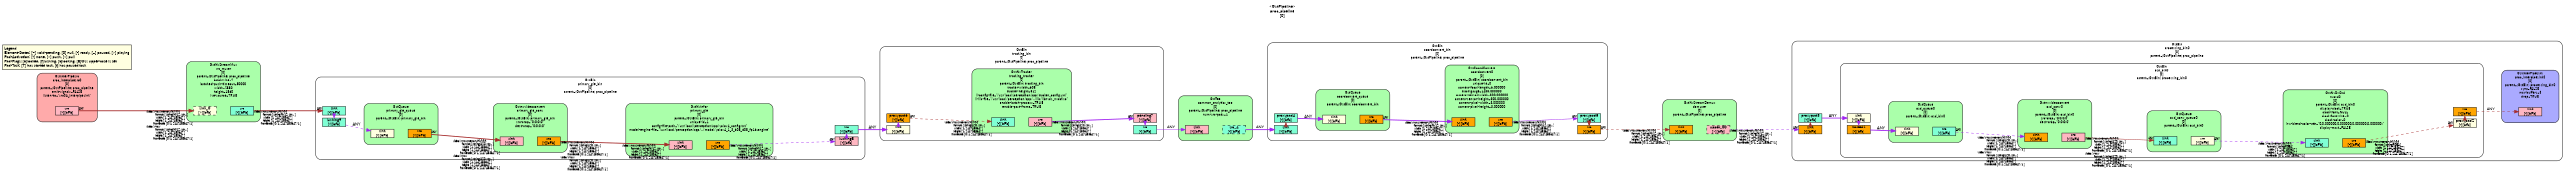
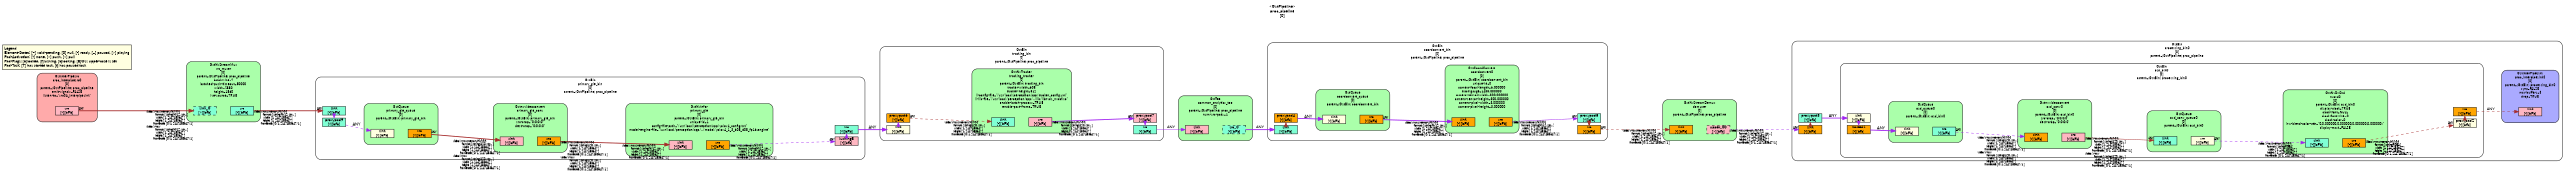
node "sink_0 [>][bfb]": fillcolor lightyellow -> aquamarine
node "pending7 [-][bfb]": label "pending7 [-][bfb]" -> "proxypad7 [-][bfb]"
node "proxypad4 [-][bfb]": fillcolor aquamarine -> orange
node "lushing9 [-][bfb]": label "lushing9 [-][bfb]" -> "proxypad9 [-][bfb]"
node "src_4 [-][bFb]": label "src_4 [-][bFb]" -> "src_0 [-][bFb]"
